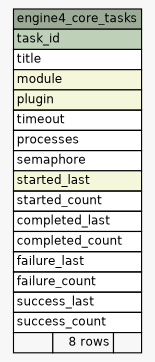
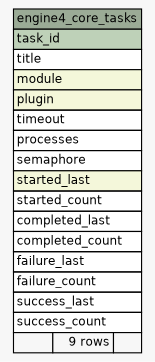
node "engine4_core_tasks": text "8 rows" -> "9 rows"
